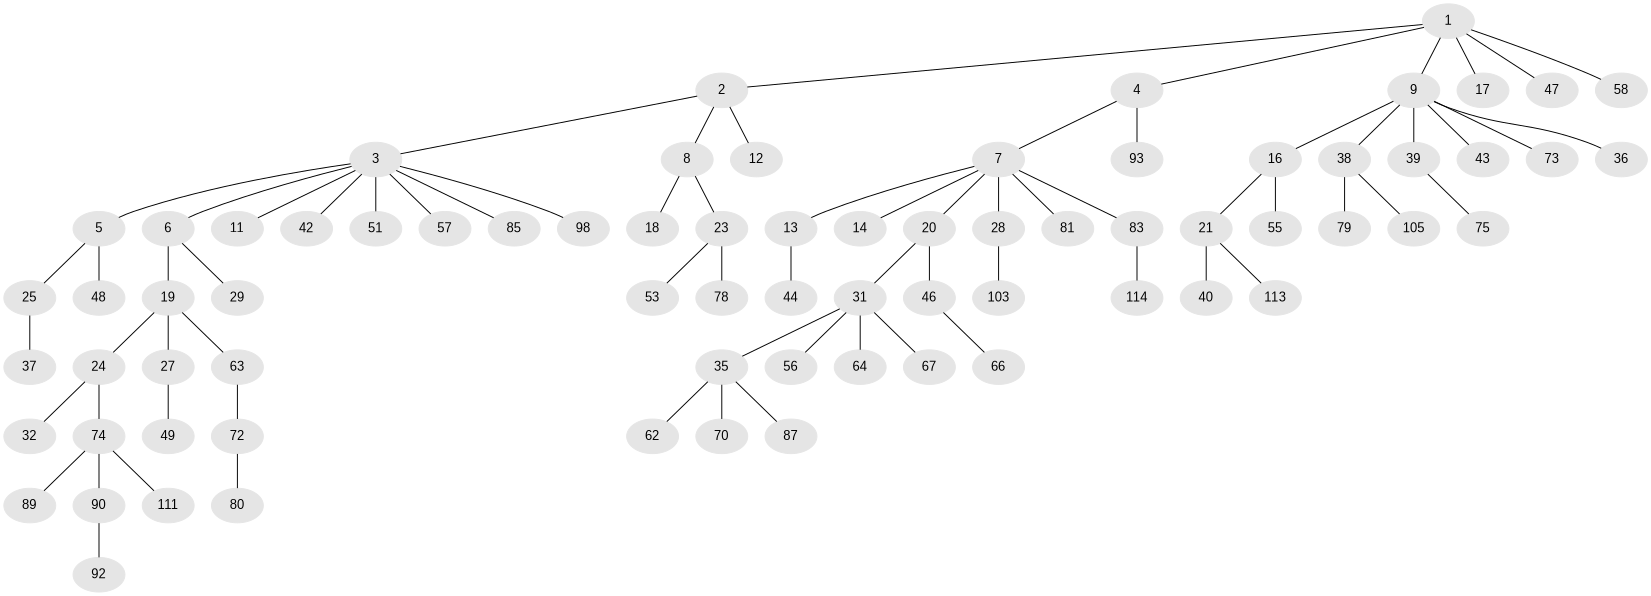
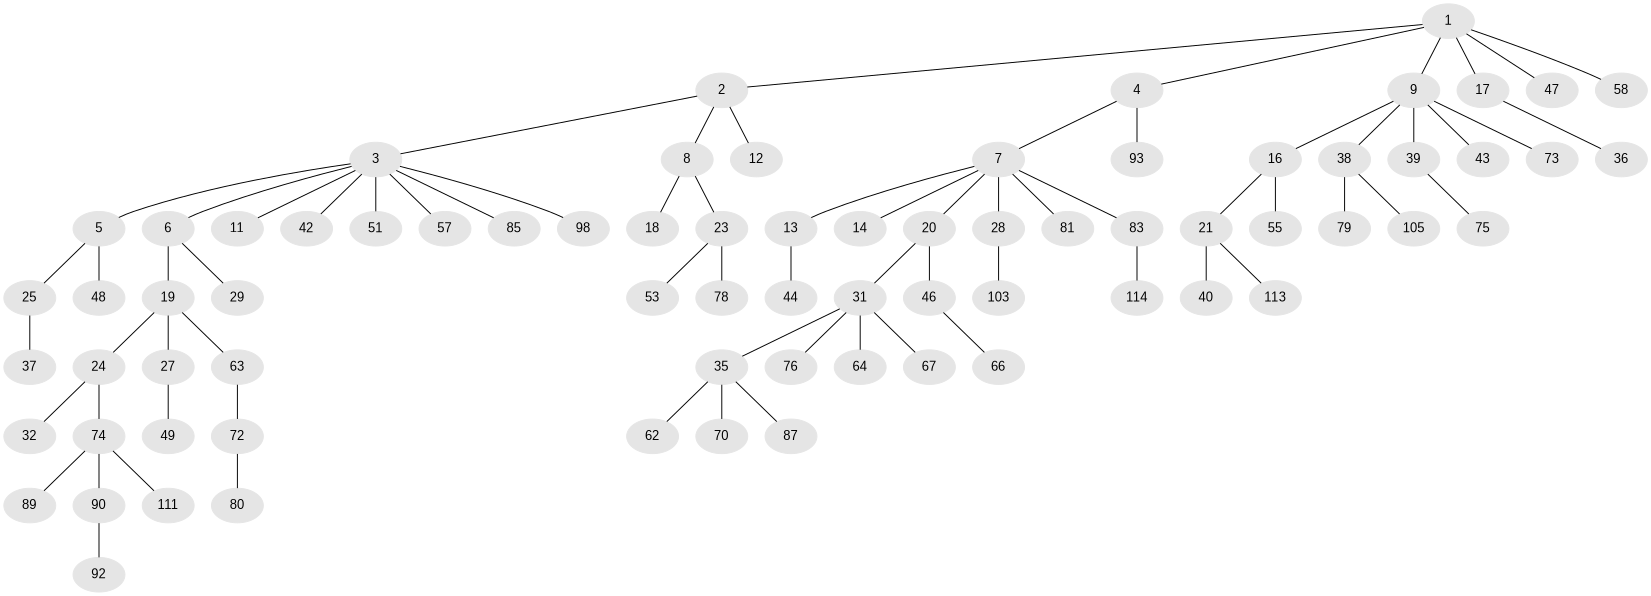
edge "9" -- "36": now "17" -- "36"
node "56": label "56" -> "76"
